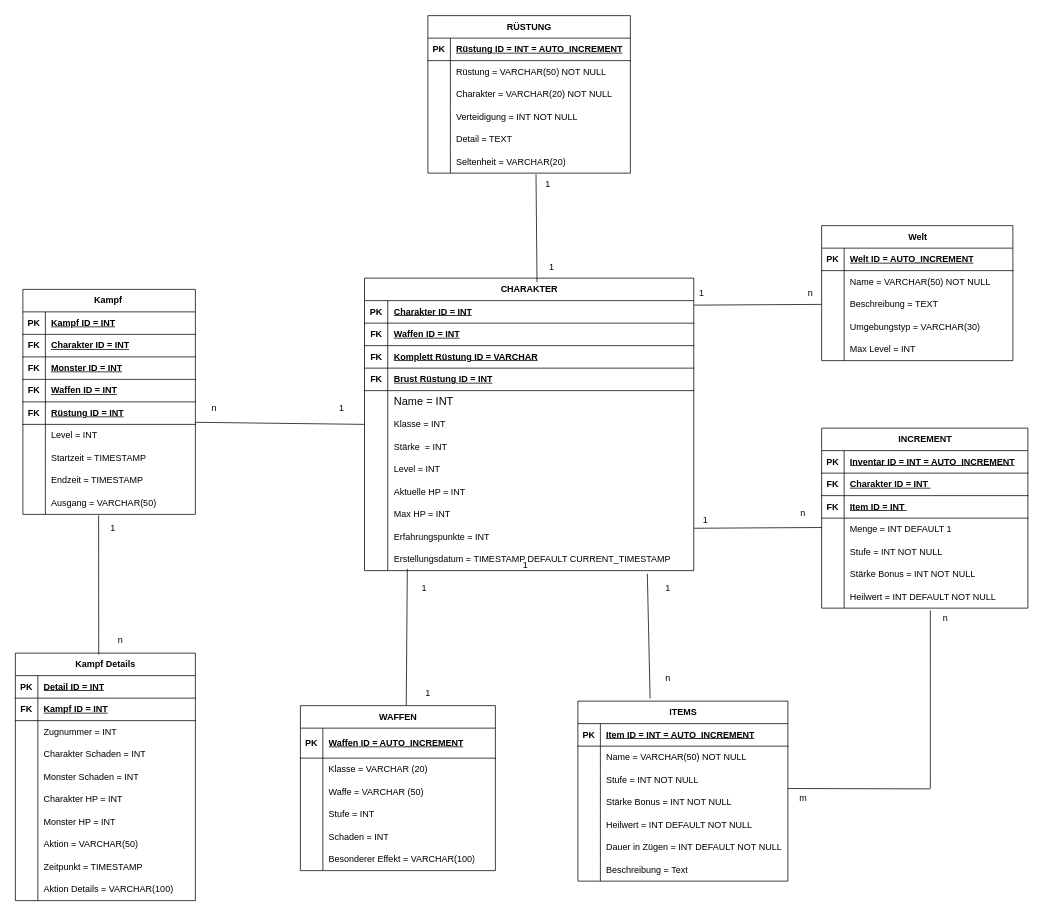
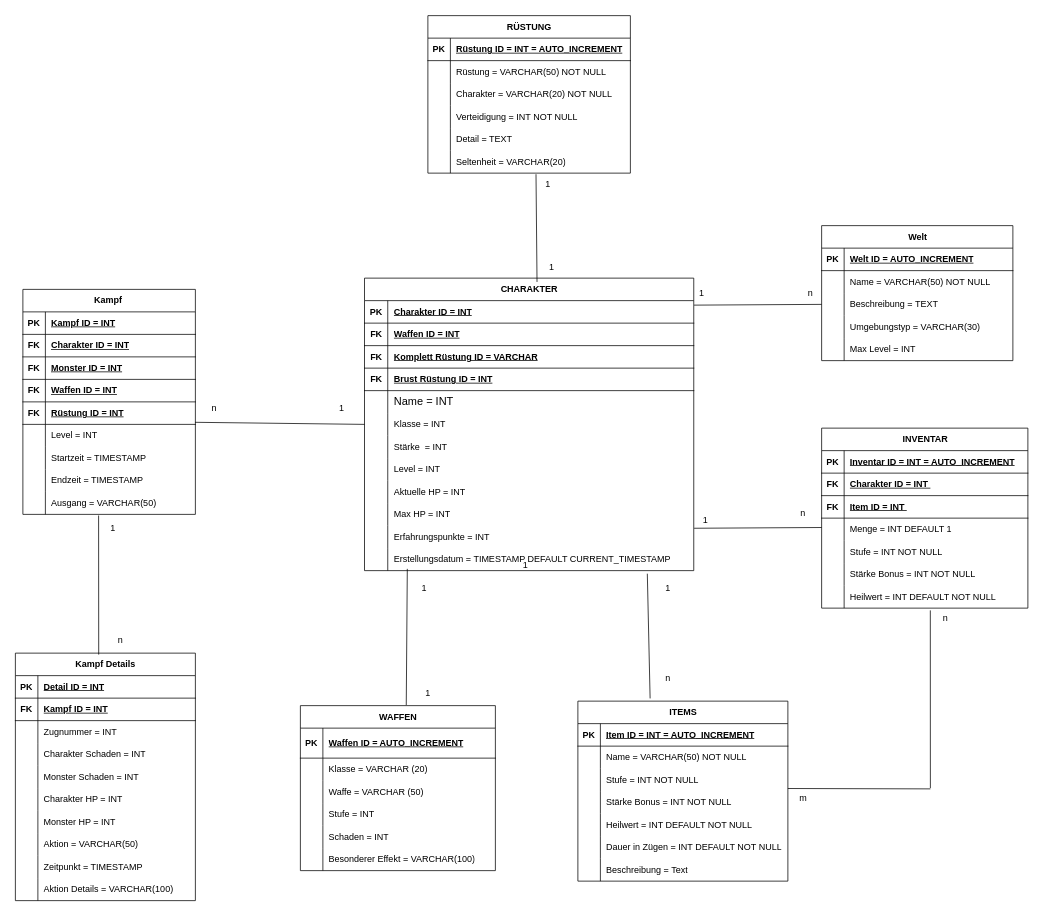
node "INCREMENT": label "INCREMENT" -> "INVENTAR"
